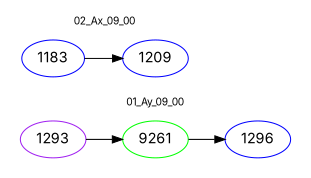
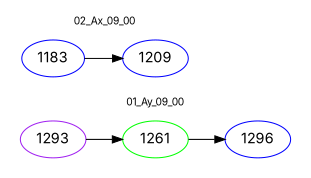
node "9261": label "9261" -> "1261"
